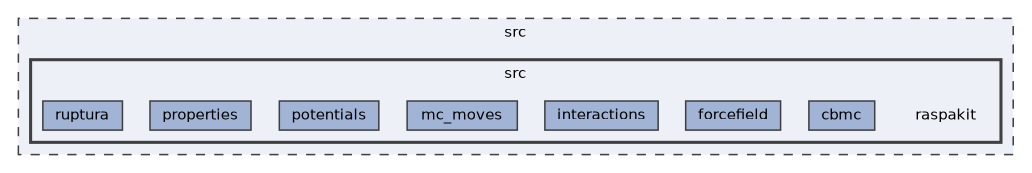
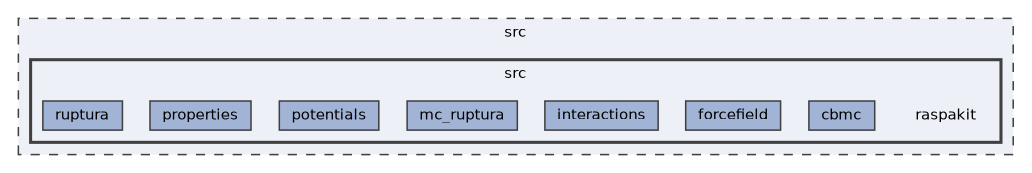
node "mc_moves": label "mc_moves" -> "mc_ruptura"
